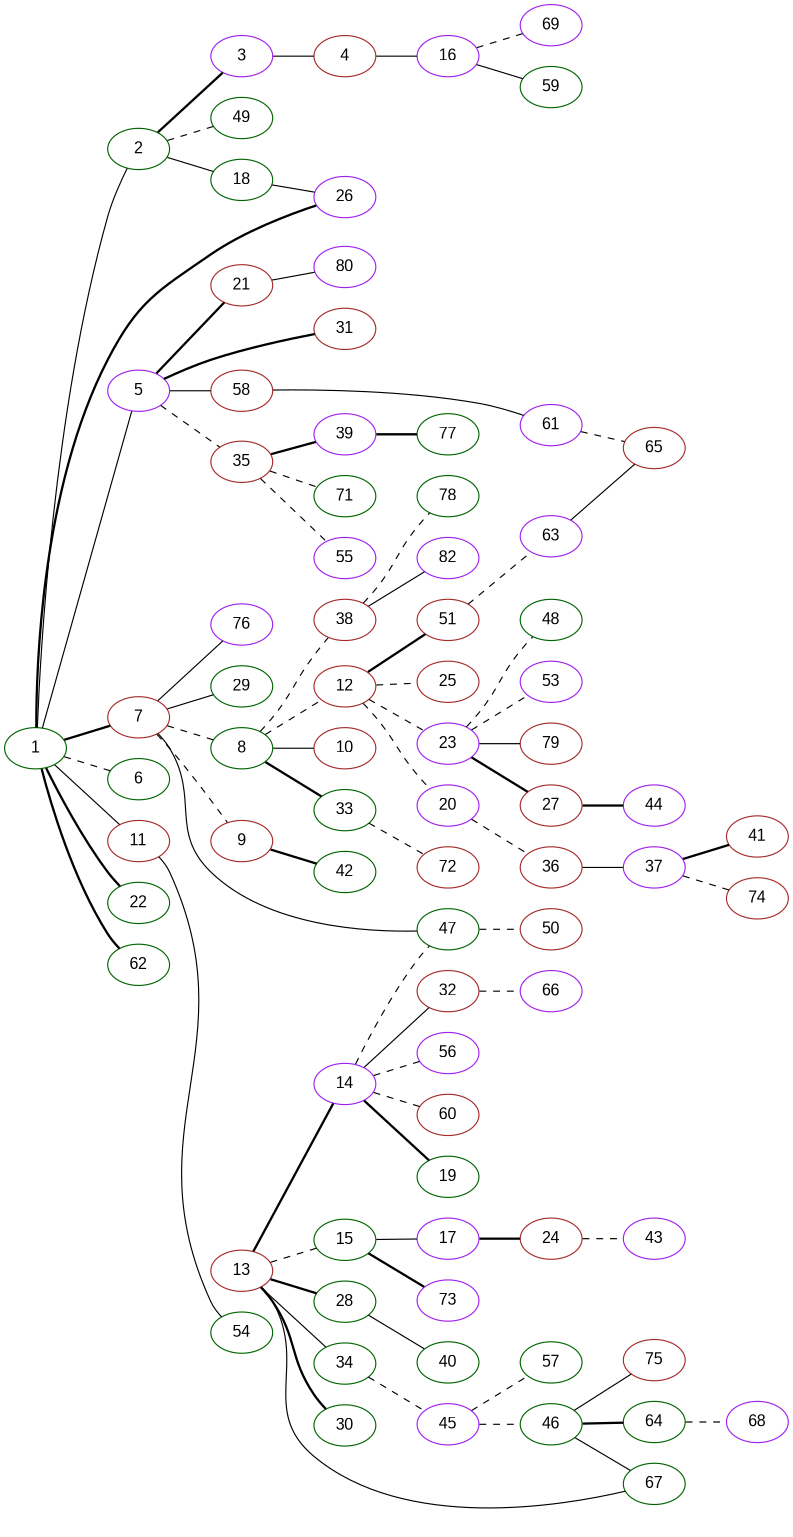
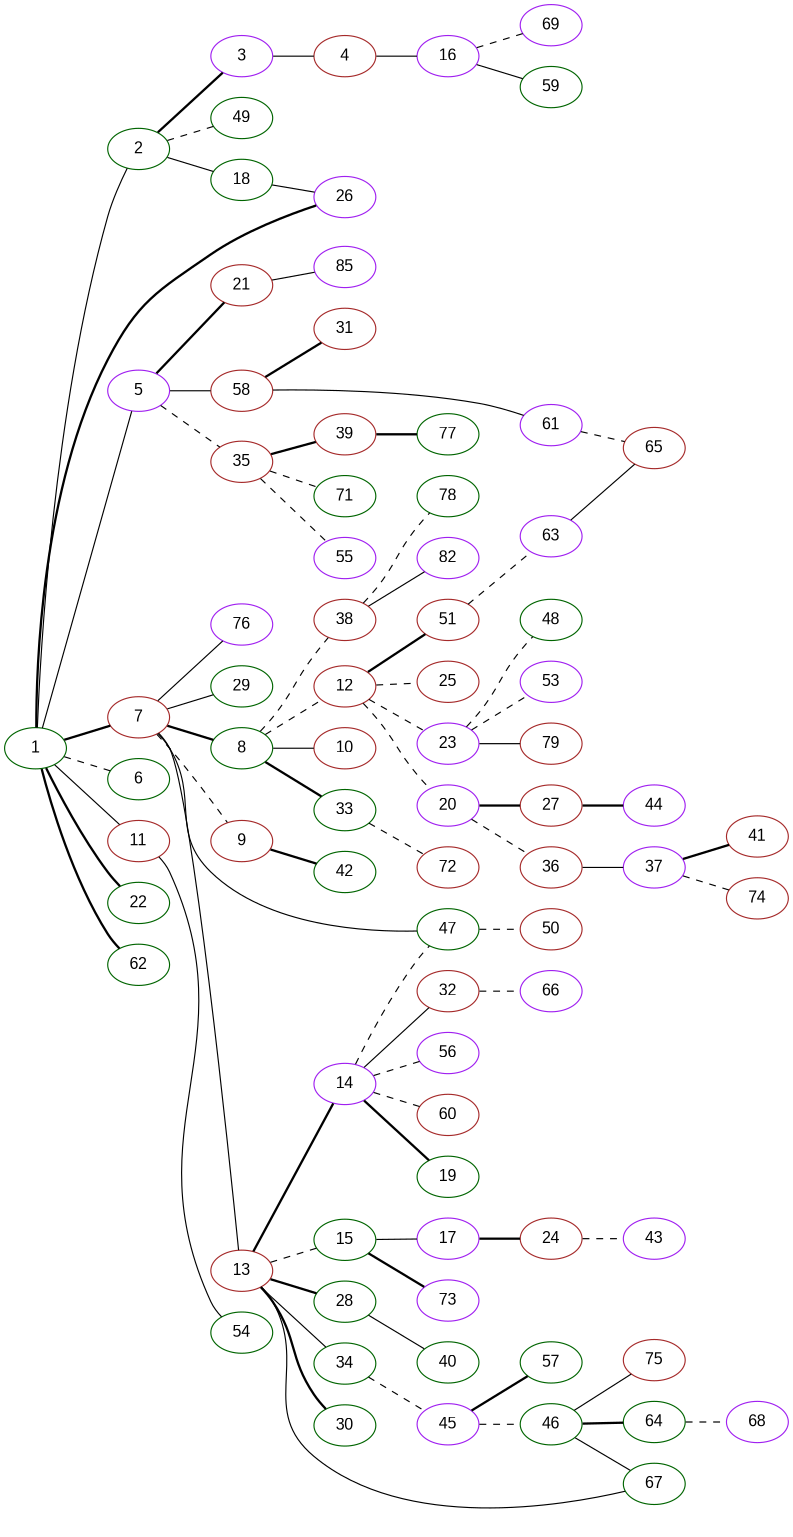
node "80": label "80" -> "85"
edge "31" -- "5": now "31" -- "58"
node "39": color purple -> brown
edge "7" -- "8": style dashed -> bold
edge "23" -- "27": now "20" -- "27"
edge "7" -- "13": added
edge "57" -- "45": style dashed -> bold
